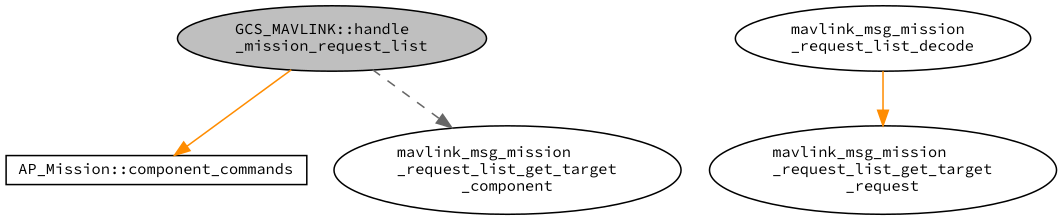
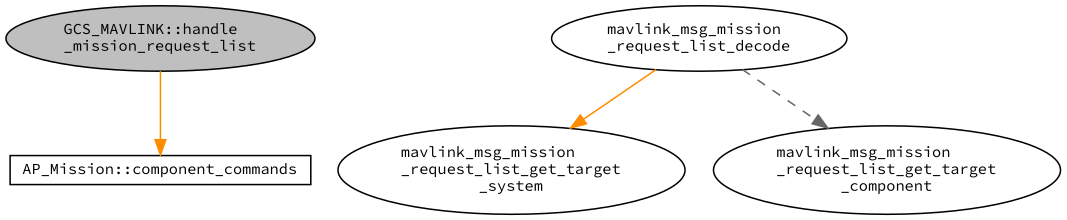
edge "GCS_MAVLINK::handle _mission_request_list" -> "mavlink_msg_mission _request_list_get_target _component": now "mavlink_msg_mission _request_list_decode" -> "mavlink_msg_mission _request_list_get_target _component"
node "mavlink_msg_mission _request_list_get_target _request": label "mavlink_msg_mission _request_list_get_target _request" -> "mavlink_msg_mission _request_list_get_target _system"
